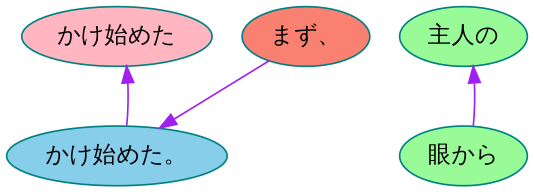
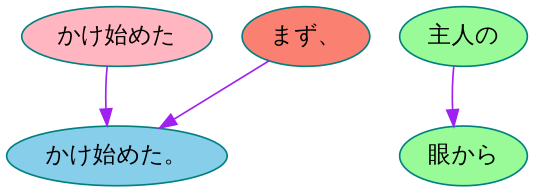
edge "かけ始めた。" -> "かけ始めた": reversed
edge "眼から" -> "主人の": reversed
